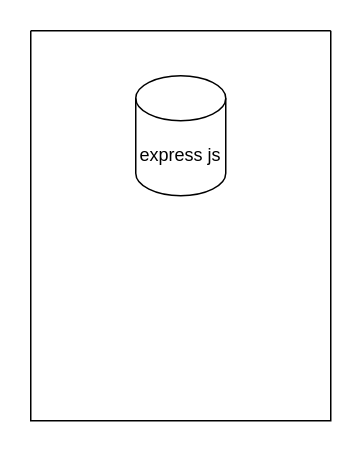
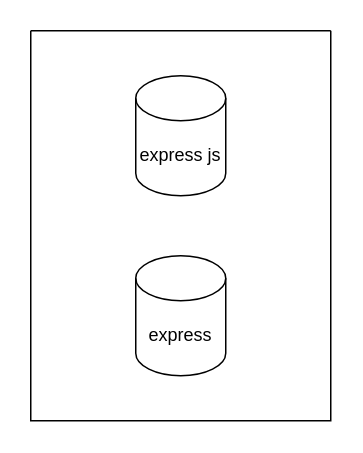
node "express": added
